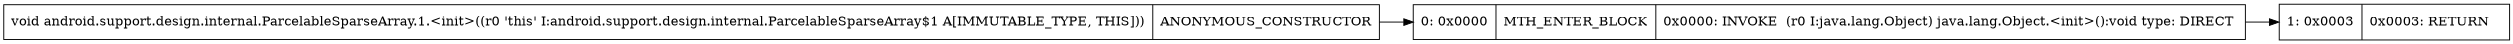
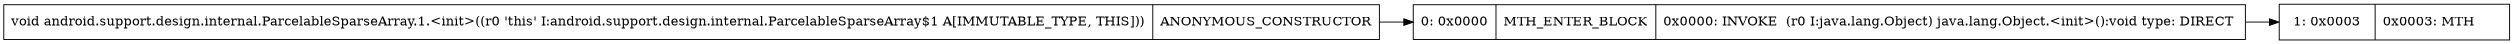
node "1: 0x0003": text "0x0003: RETURN" -> "0x0003: MTH"
